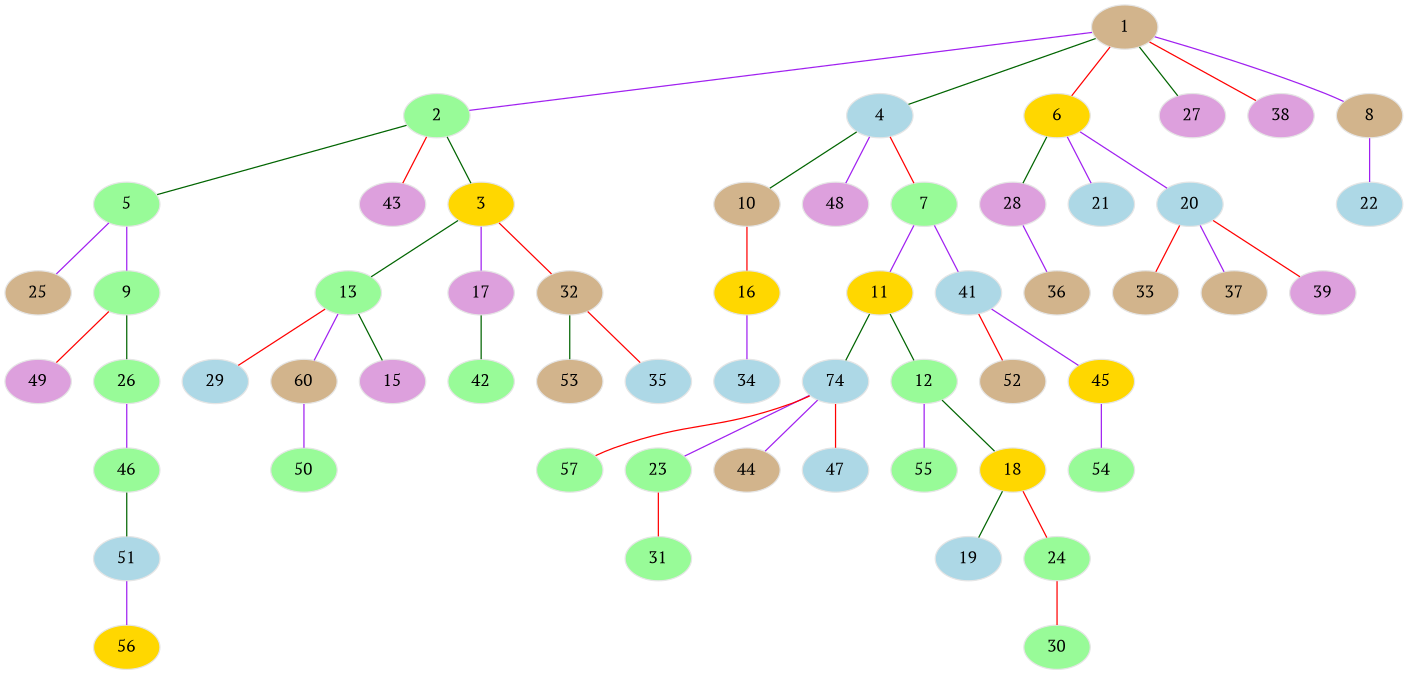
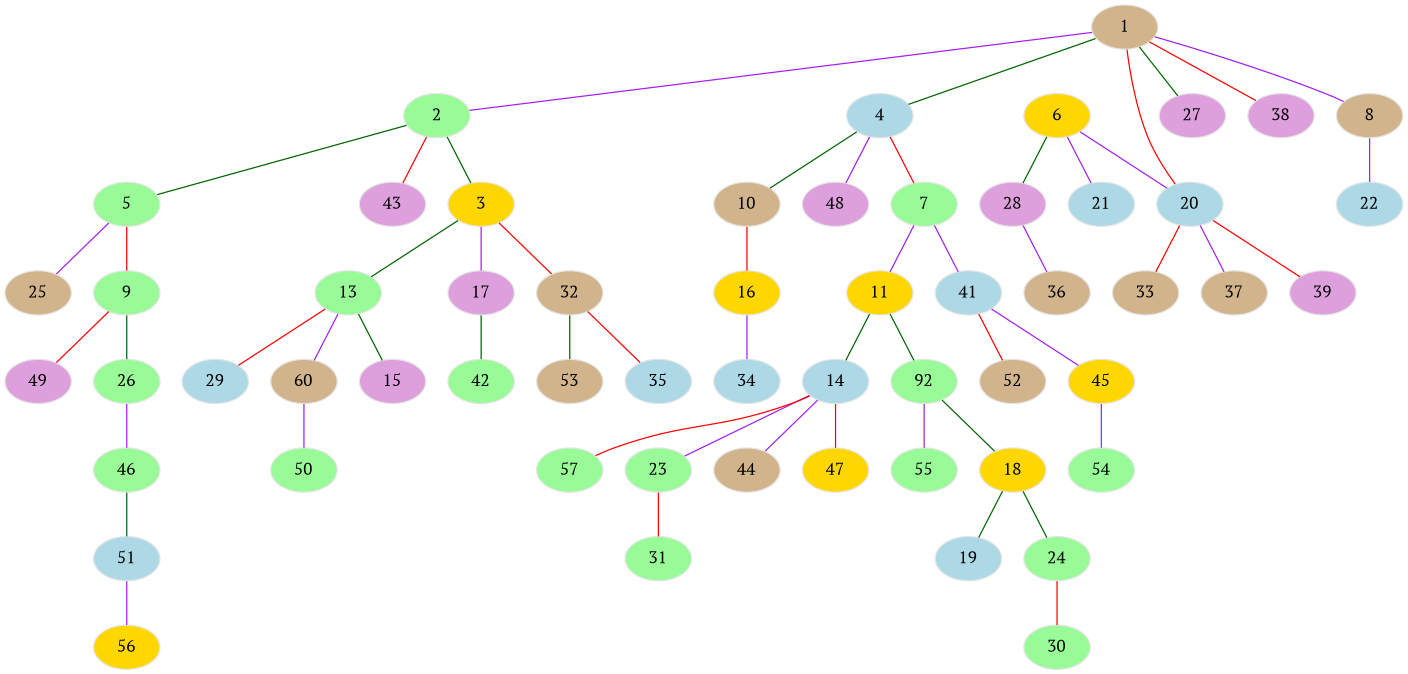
edge "1" -- "6": now "1" -- "20"
edge "5" -- "9": color purple -> red
node "74": label "74" -> "14"
node "12": label "12" -> "92"
node "47": fillcolor lightblue -> gold
edge "18" -- "24": color red -> darkgreen
